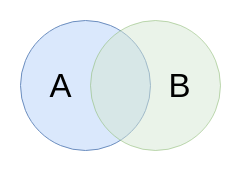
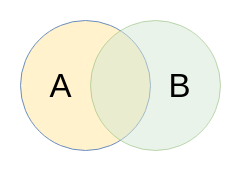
node "A": fillcolor #dae8fc -> #fff2cc
